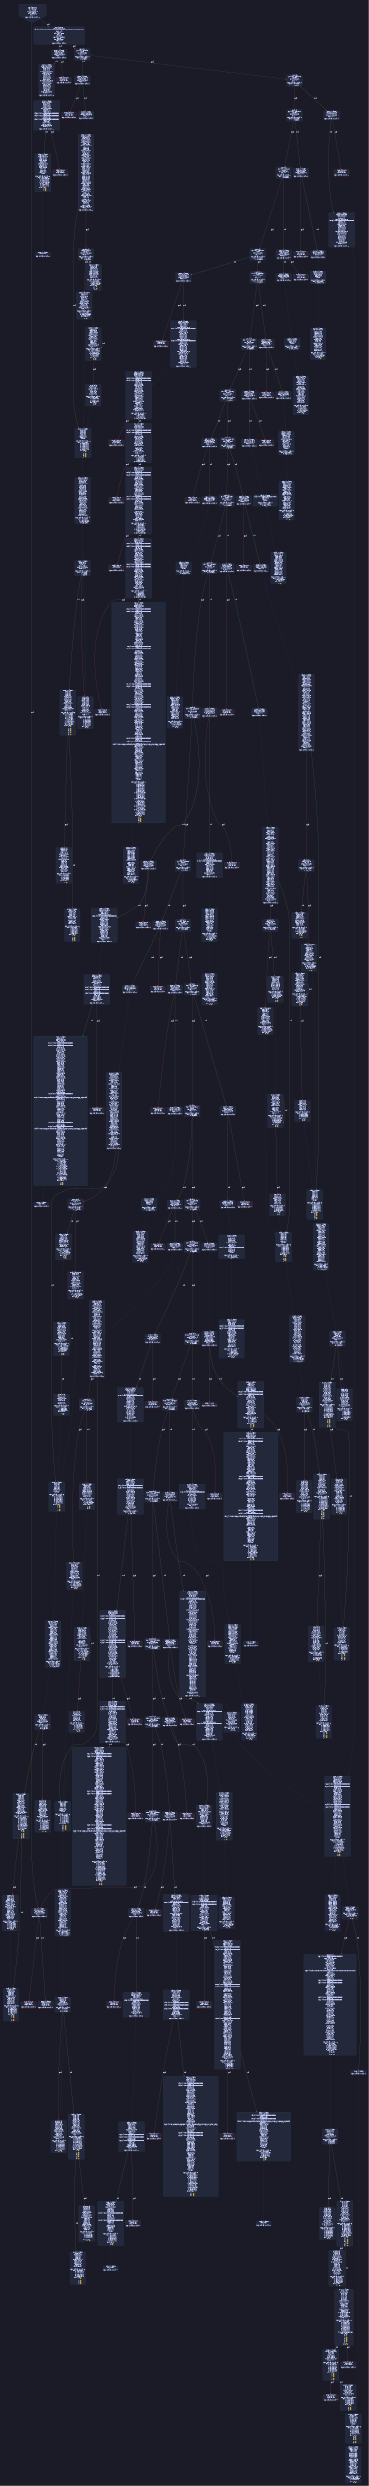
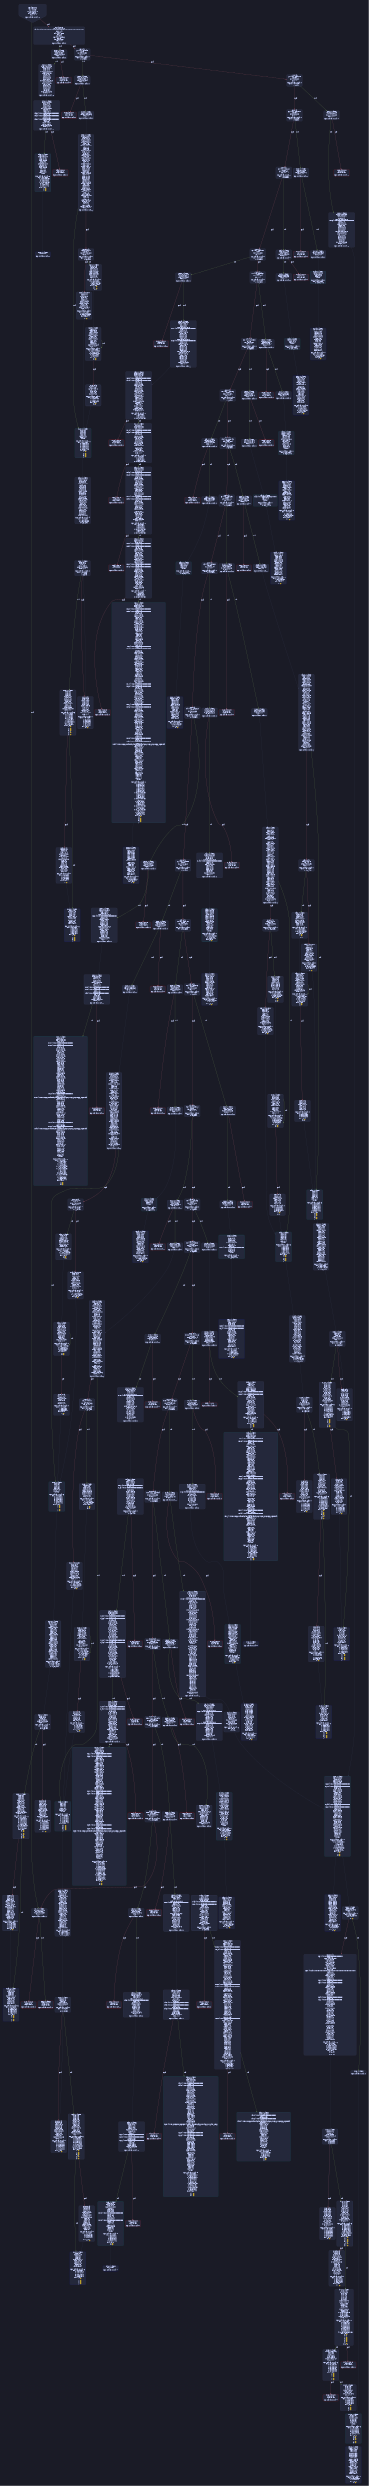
node "[0566] JUMPDEST [0567] STOP Stack size req: 0, sizeΔ: 0": removed
node "[08c9] JUMPDEST [08ca] STOP Stack size req: 0, sizeΔ: 0": removed
